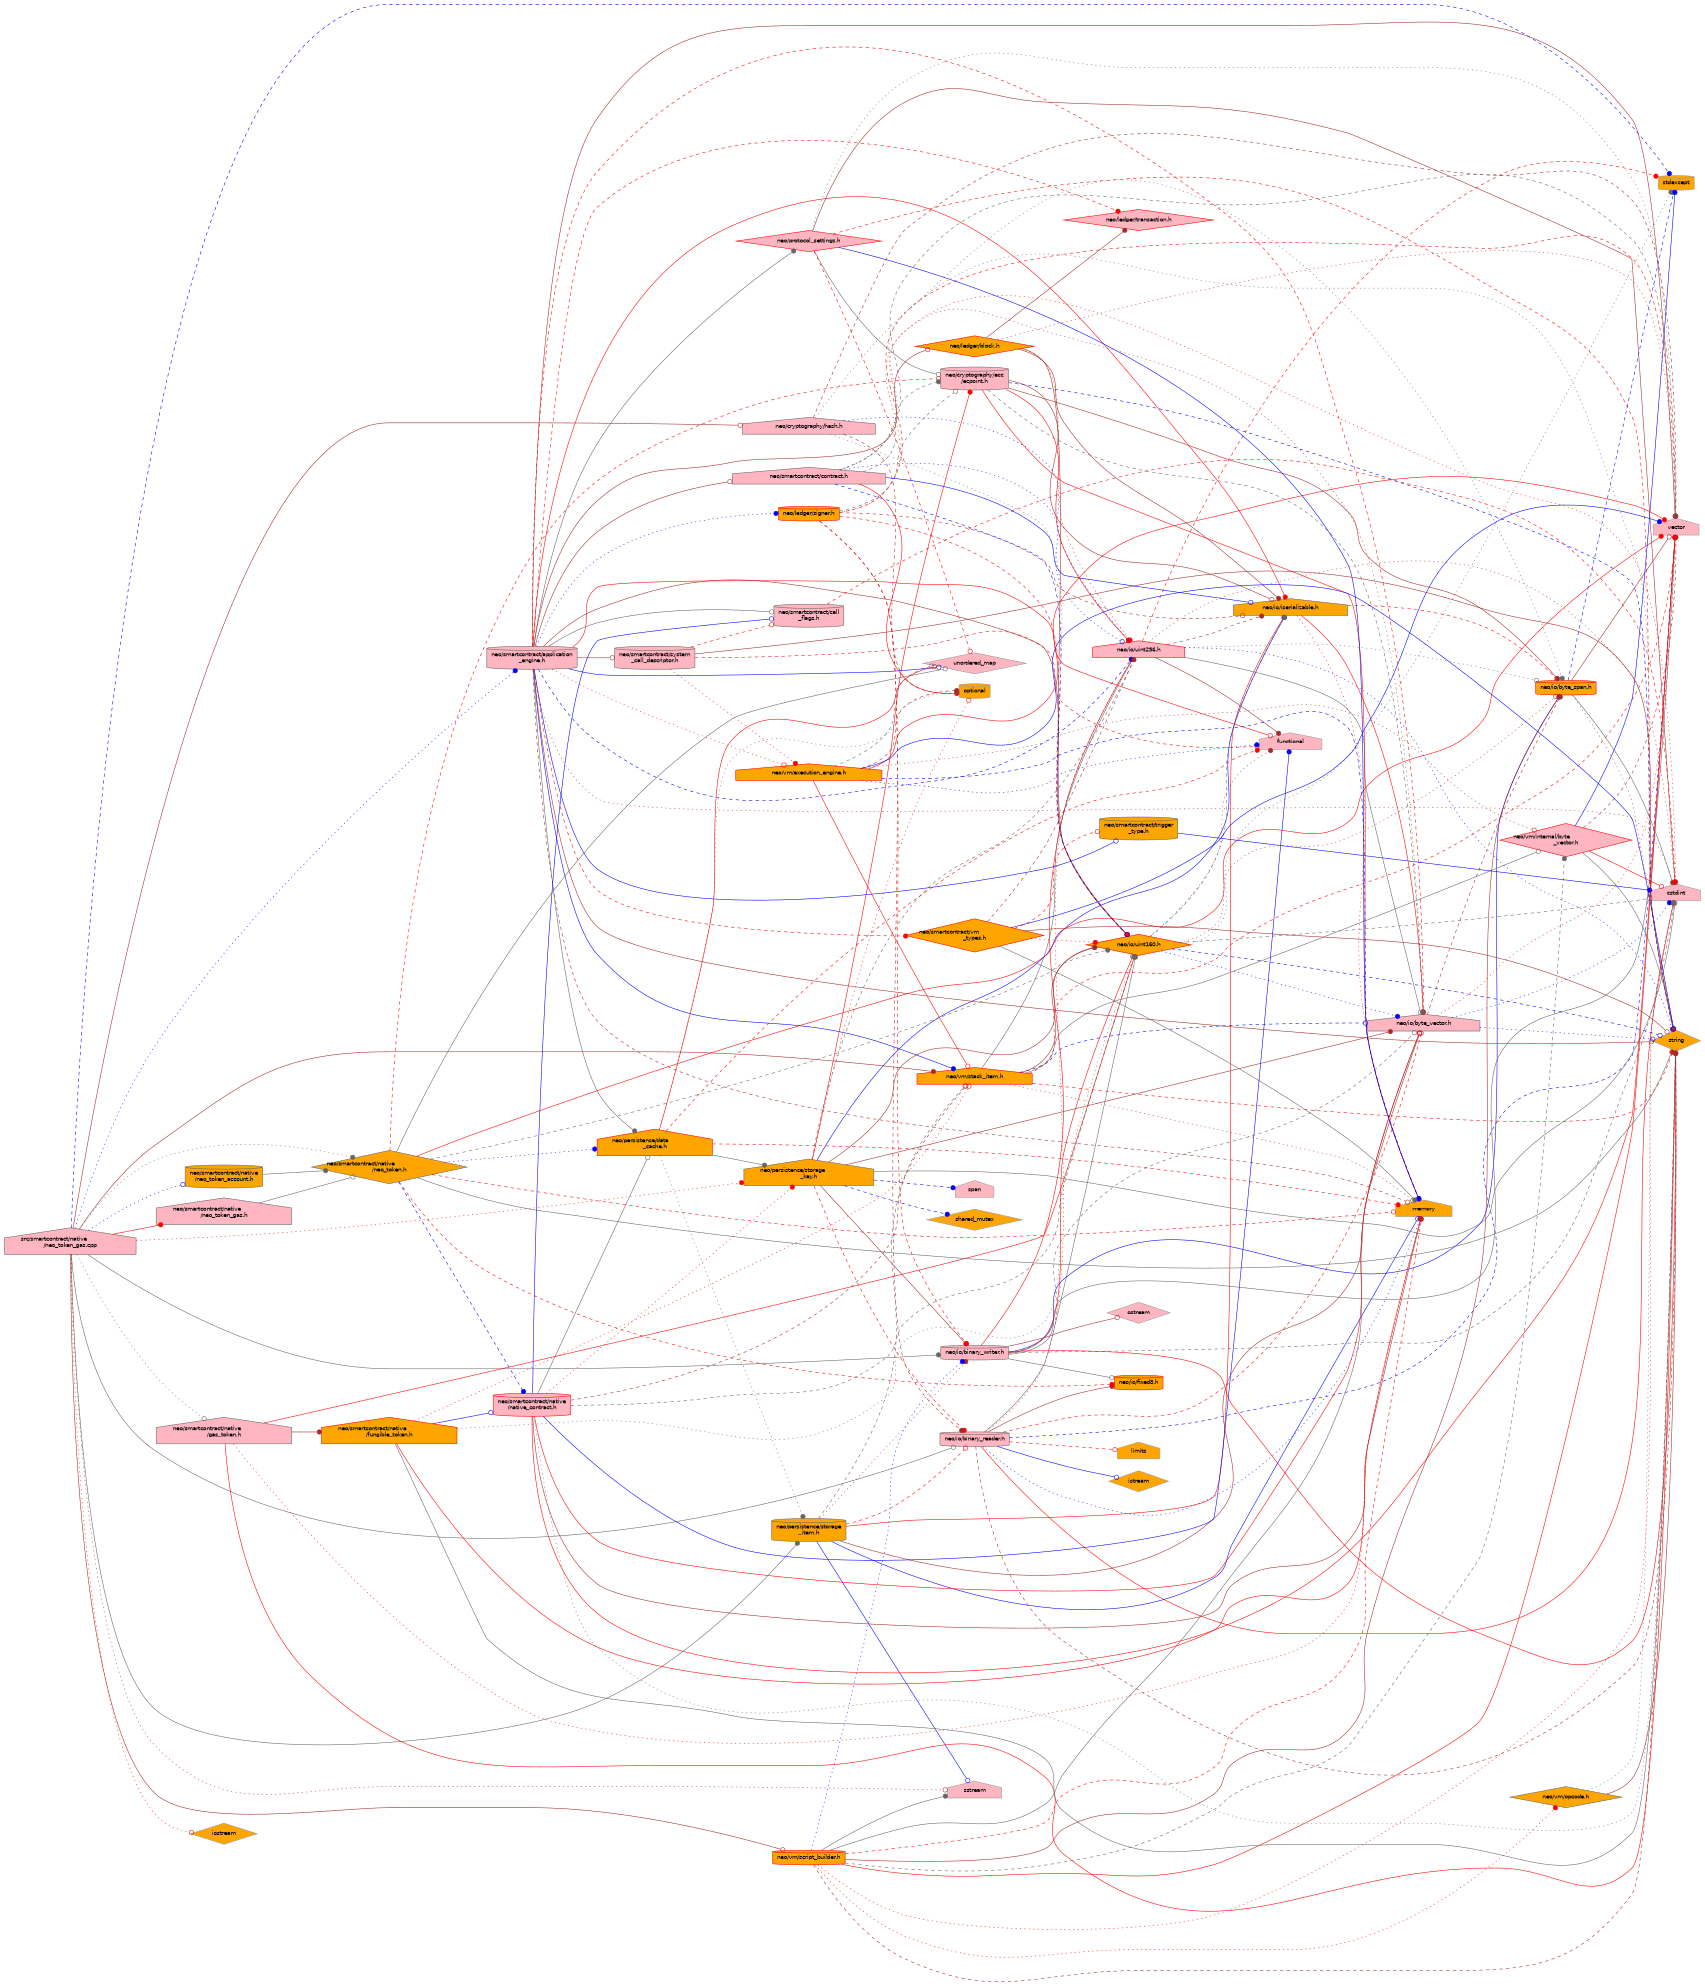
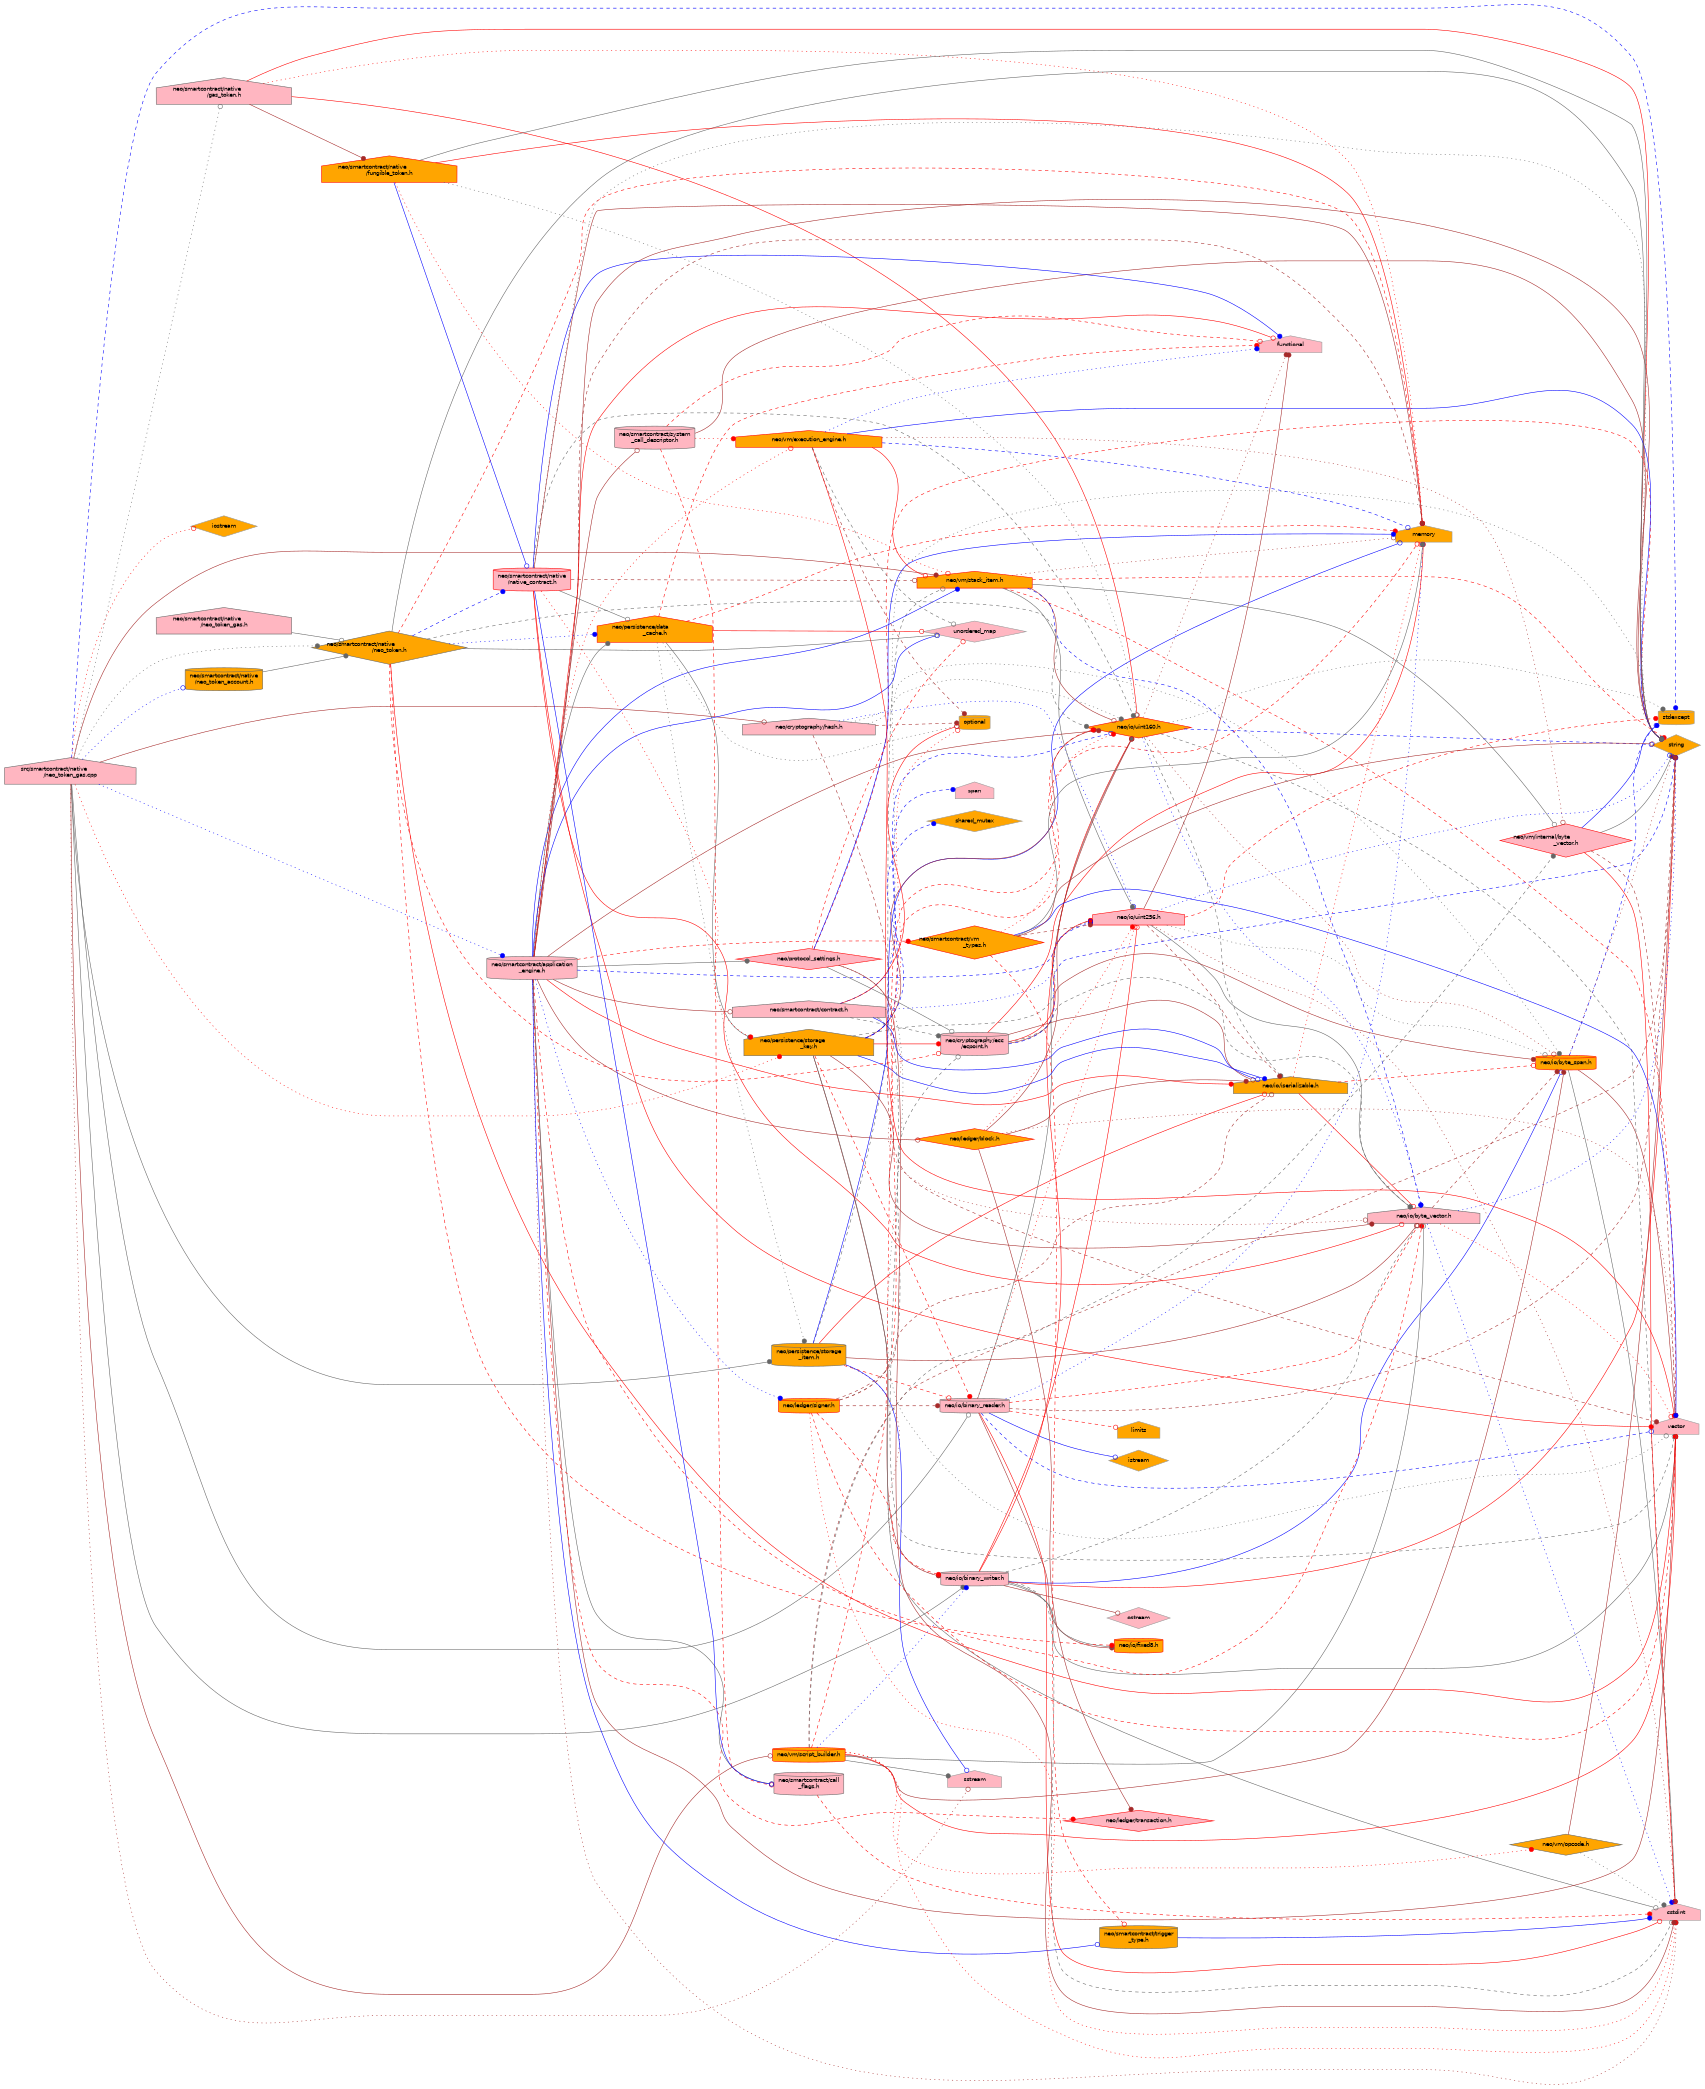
edge "src/smartcontract/native /neo_token_gas.cpp" -> "neo/smartcontract/native /neo_token_gas.h": removed
